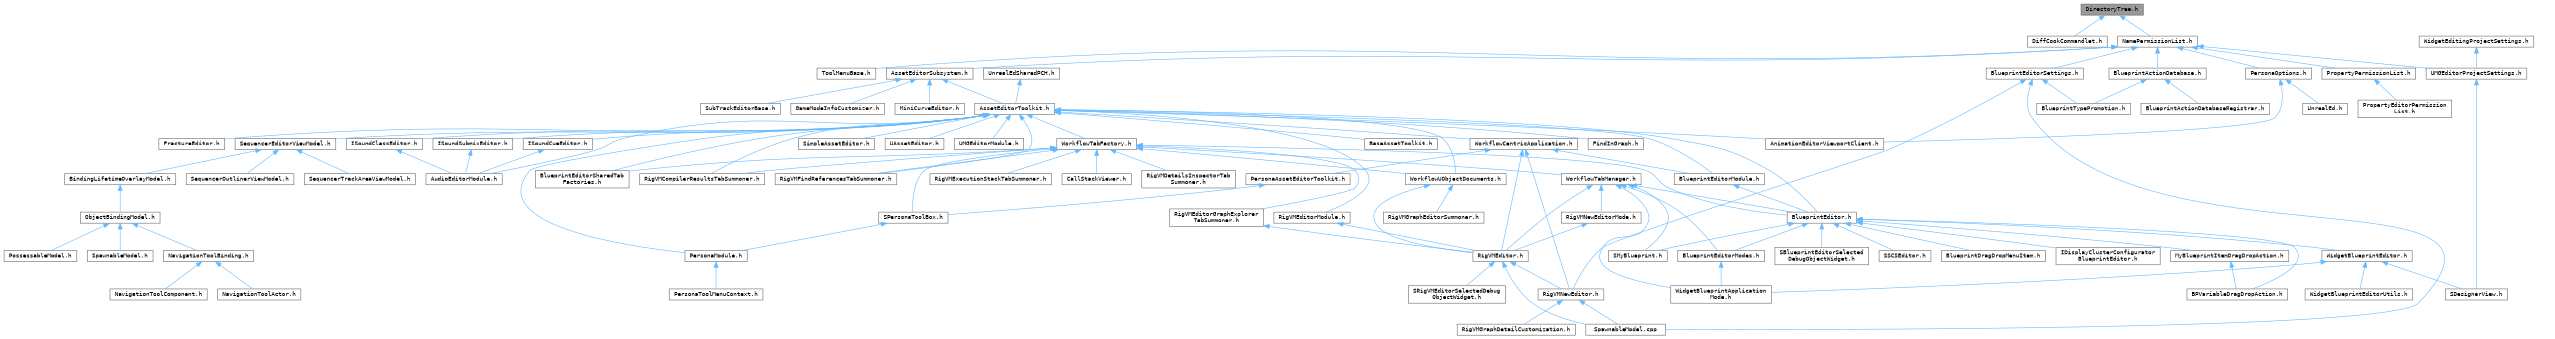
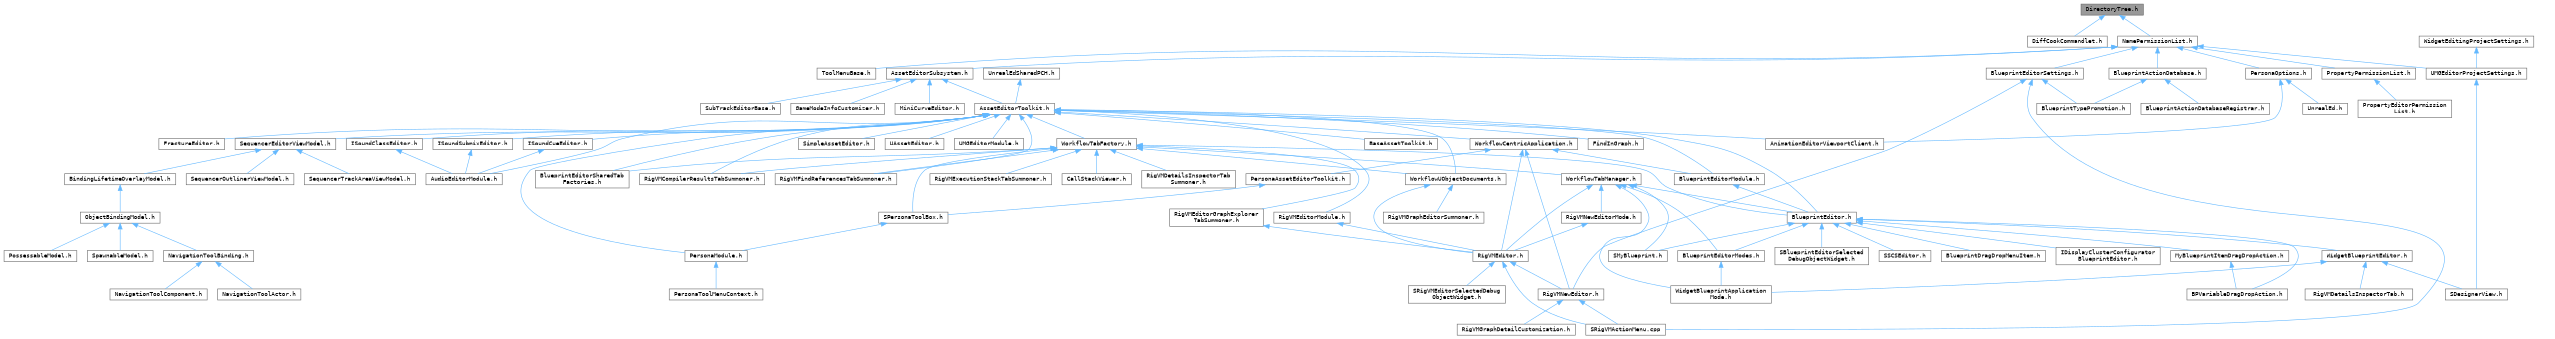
node "WidgetBlueprintEditorUtils.h": label "WidgetBlueprintEditorUtils.h" -> "RigVMDetailsInspectorTab.h"
node "SpawnableModel.cpp": label "SpawnableModel.cpp" -> "SRigVMActionMenu.cpp"
